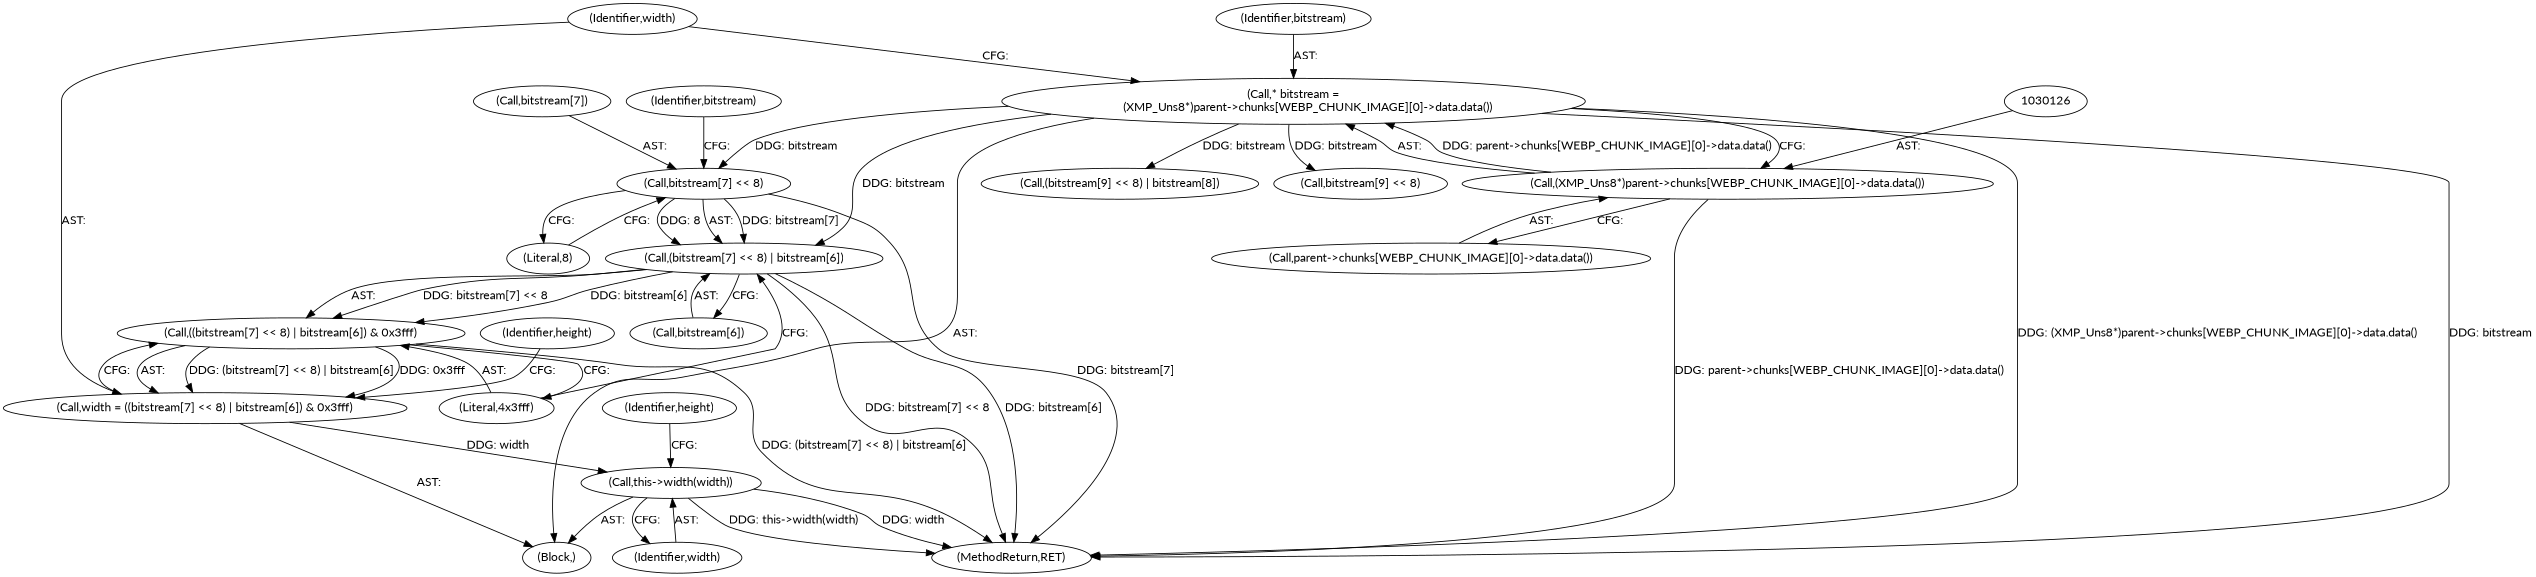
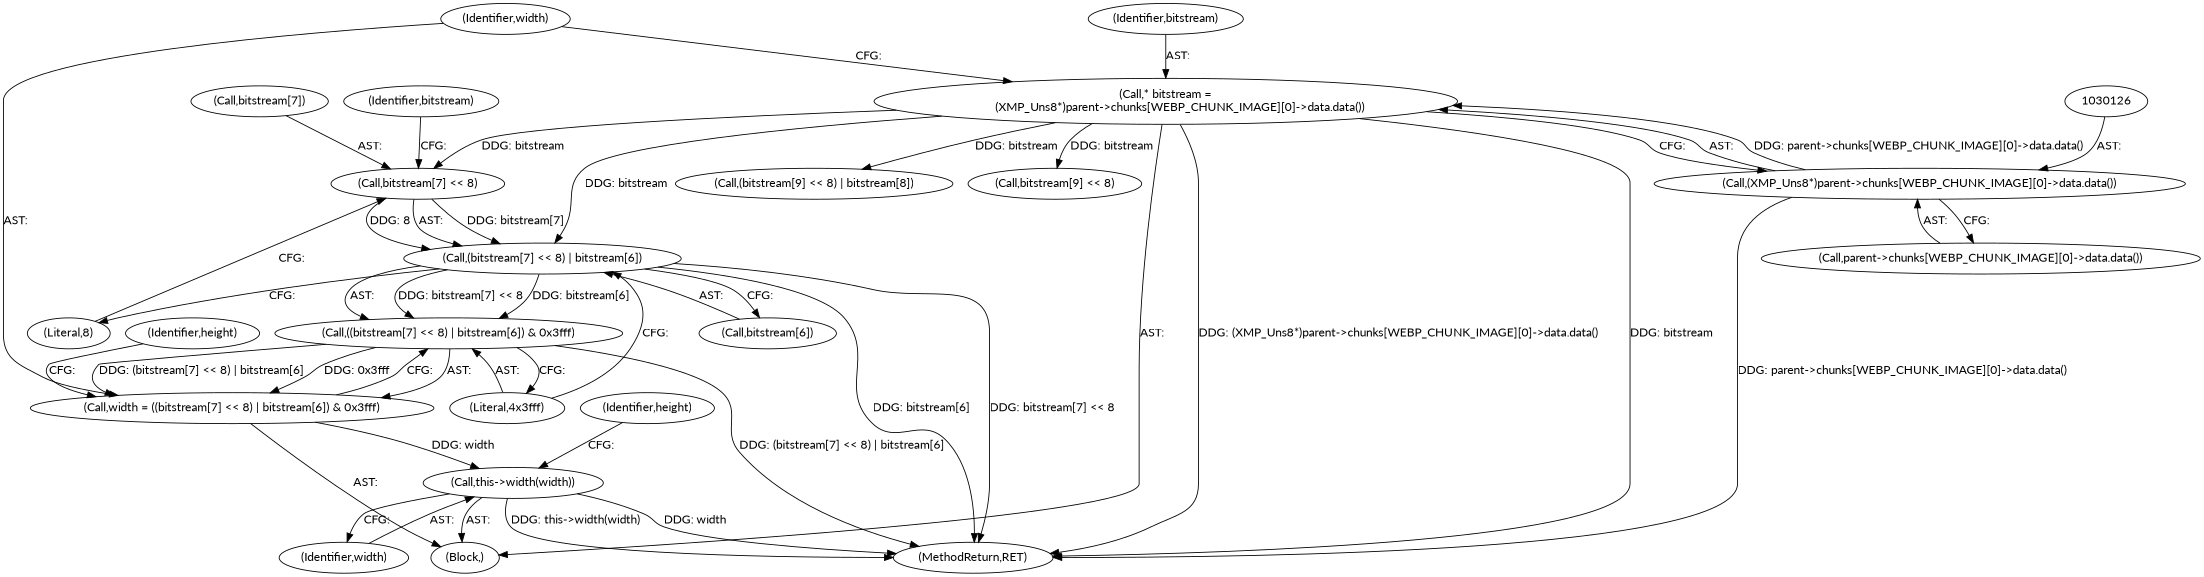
edge "(Call,bitstream[7] << 8)" -> "(Literal,8)": now "(Call,(bitstream[7] << 8) | bitstream[6])" -> "(Literal,8)"
edge "(Call,bitstream[7] << 8)" -> "(MethodReturn,RET)": removed, label "DDG: bitstream[7]"
